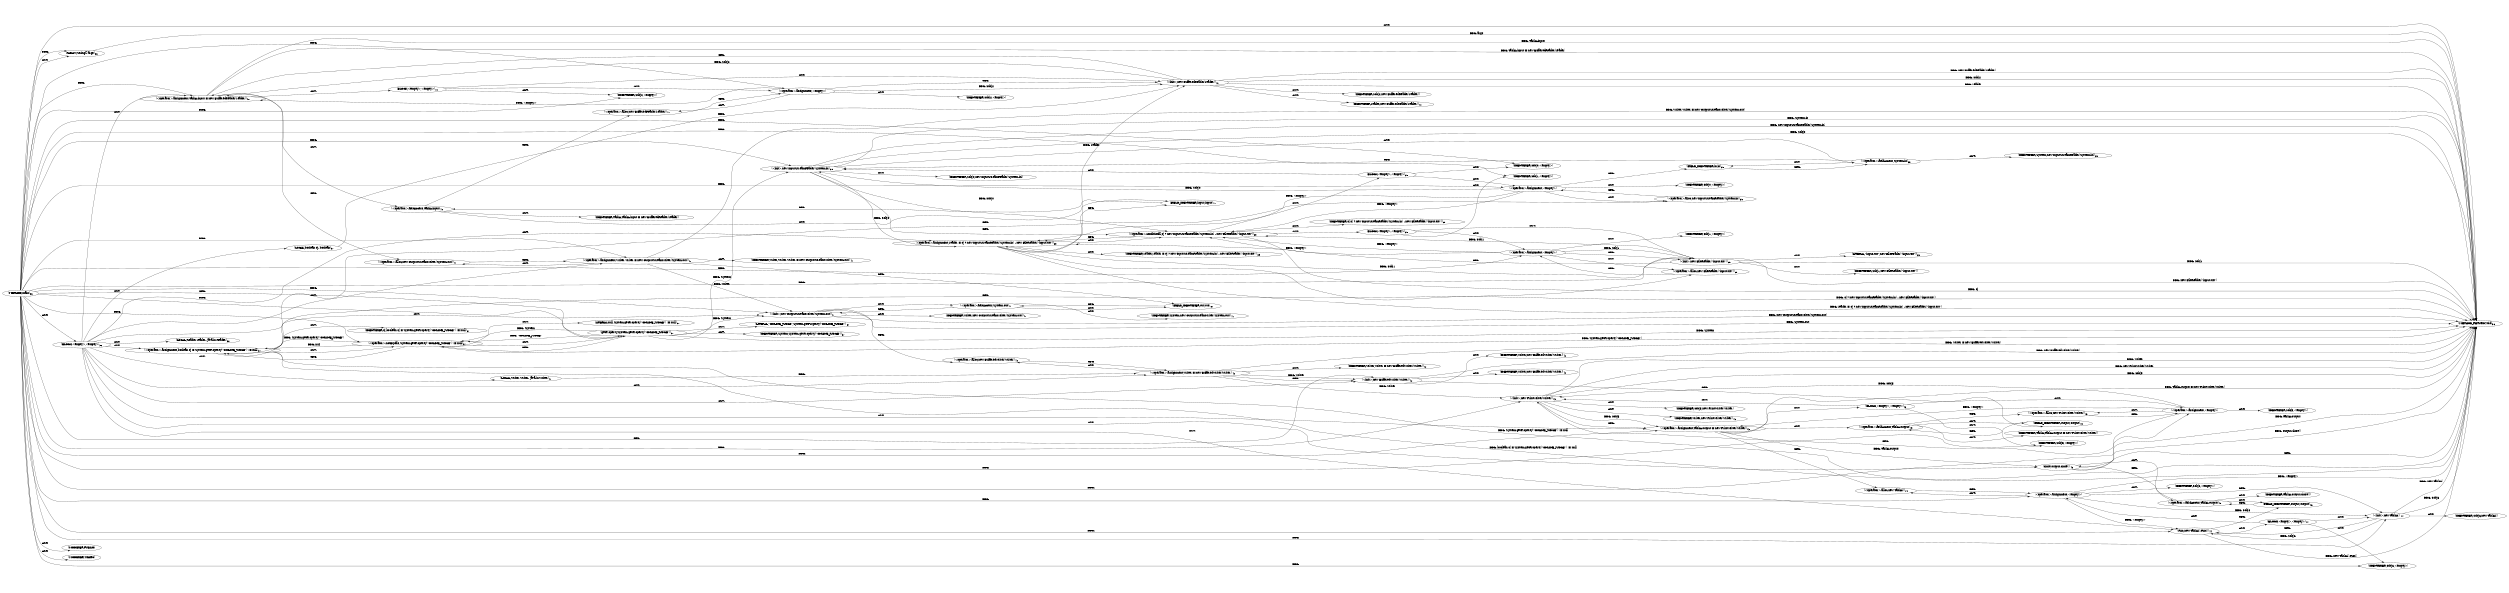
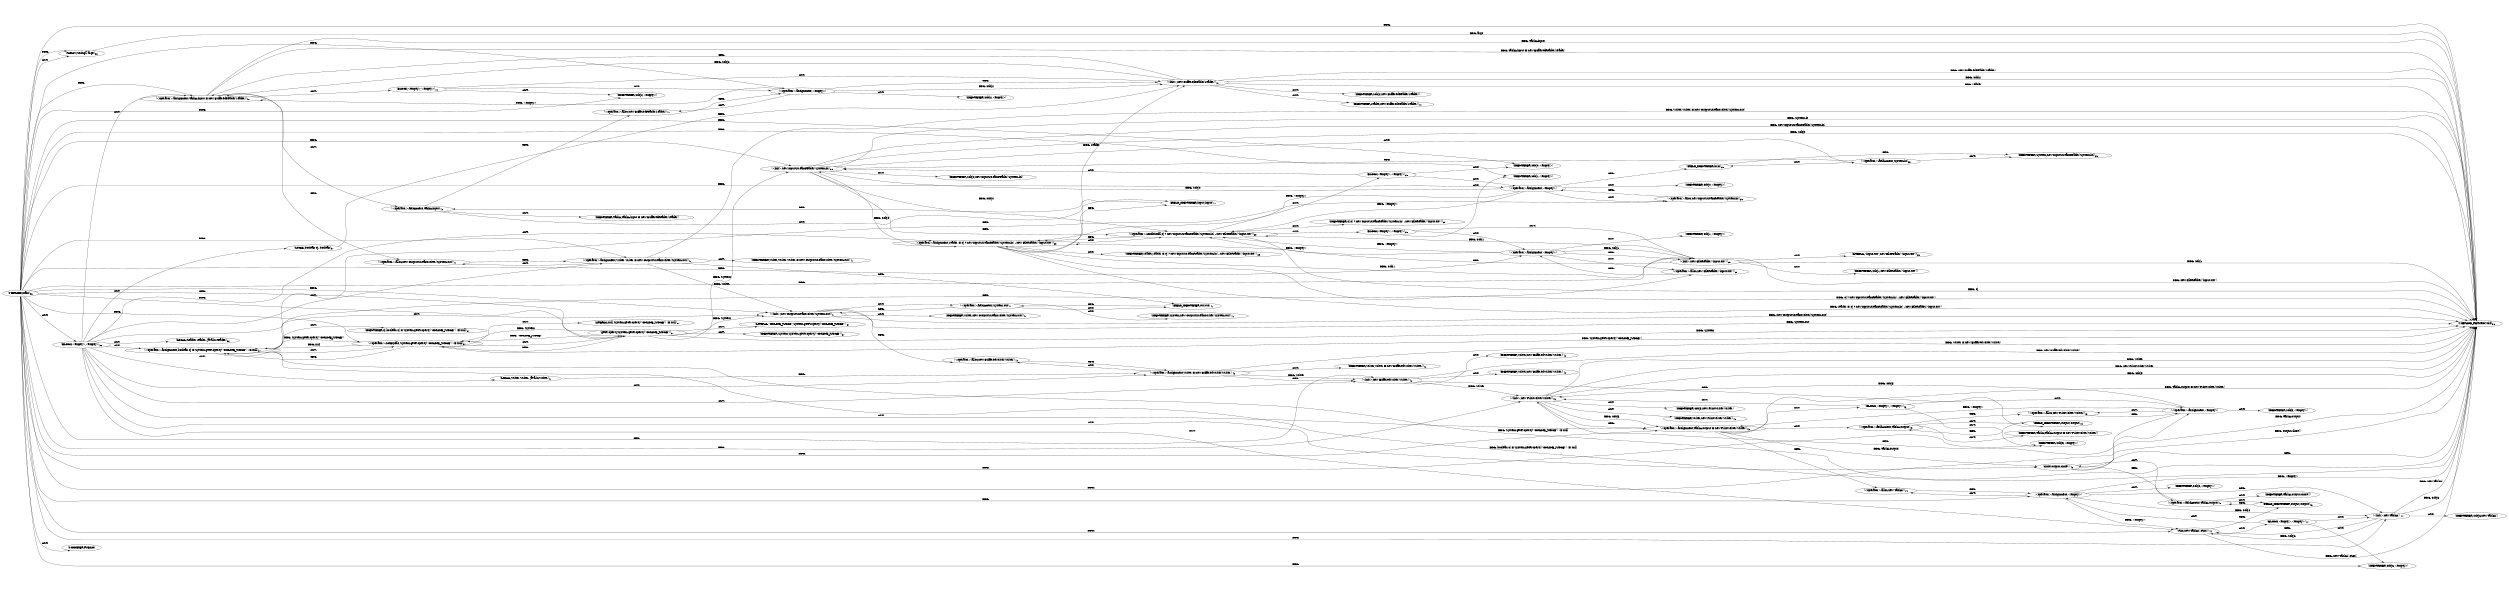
edge "(METHOD,main)" -> "(METHOD_RETURN,void)": label "AST: " -> "DDG: "
edge "(FIELD_IDENTIFIER,in,in)" -> "(<operator>.fieldAccess,System.in)": now "(FIELD_IDENTIFIER,in,in)" -> "(IDENTIFIER,System,new InputStreamReader(System.in))"
node "(FIELD_IDENTIFIER,out,out)": text "61" -> "41"
edge "(<operator>.assignment,writer = new BufferedWriter(writer))" -> "(<init>,new PrintWriter(writer))": now "(<init>,new BufferedWriter(writer))" -> "(<init>,new PrintWriter(writer))"
node "(MODIFIER,STATIC)": removed
